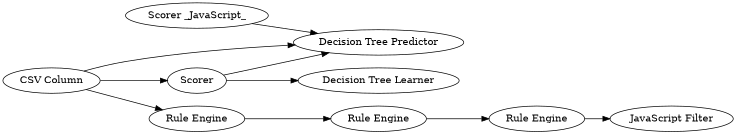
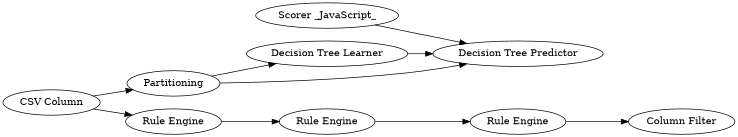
edge "CSV Column" -> "Decision Tree Predictor": now "Decision Tree Learner" -> "Decision Tree Predictor"
node "Scorer": label "Scorer" -> "Partitioning"
node "JavaScript Filter": label "JavaScript Filter" -> "Column Filter"
